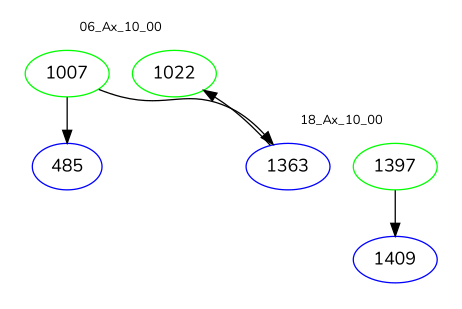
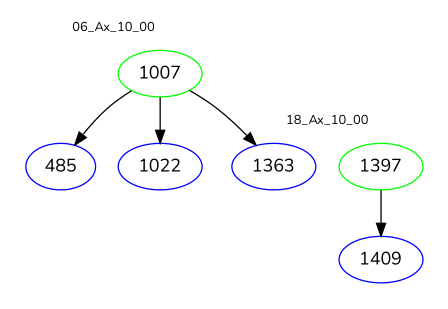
node "1022": color green -> blue
edge "1363" -> "1022": now "1007" -> "1022"
